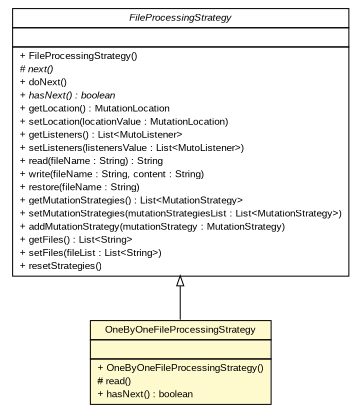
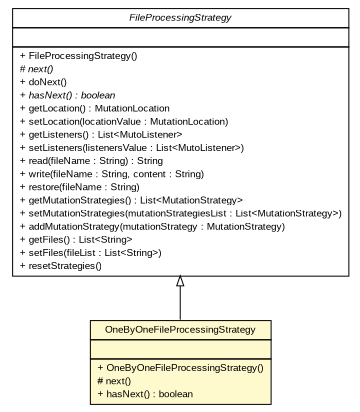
node "OneByOneFileProcessingStrategy": text "# read()" -> "# next()"
